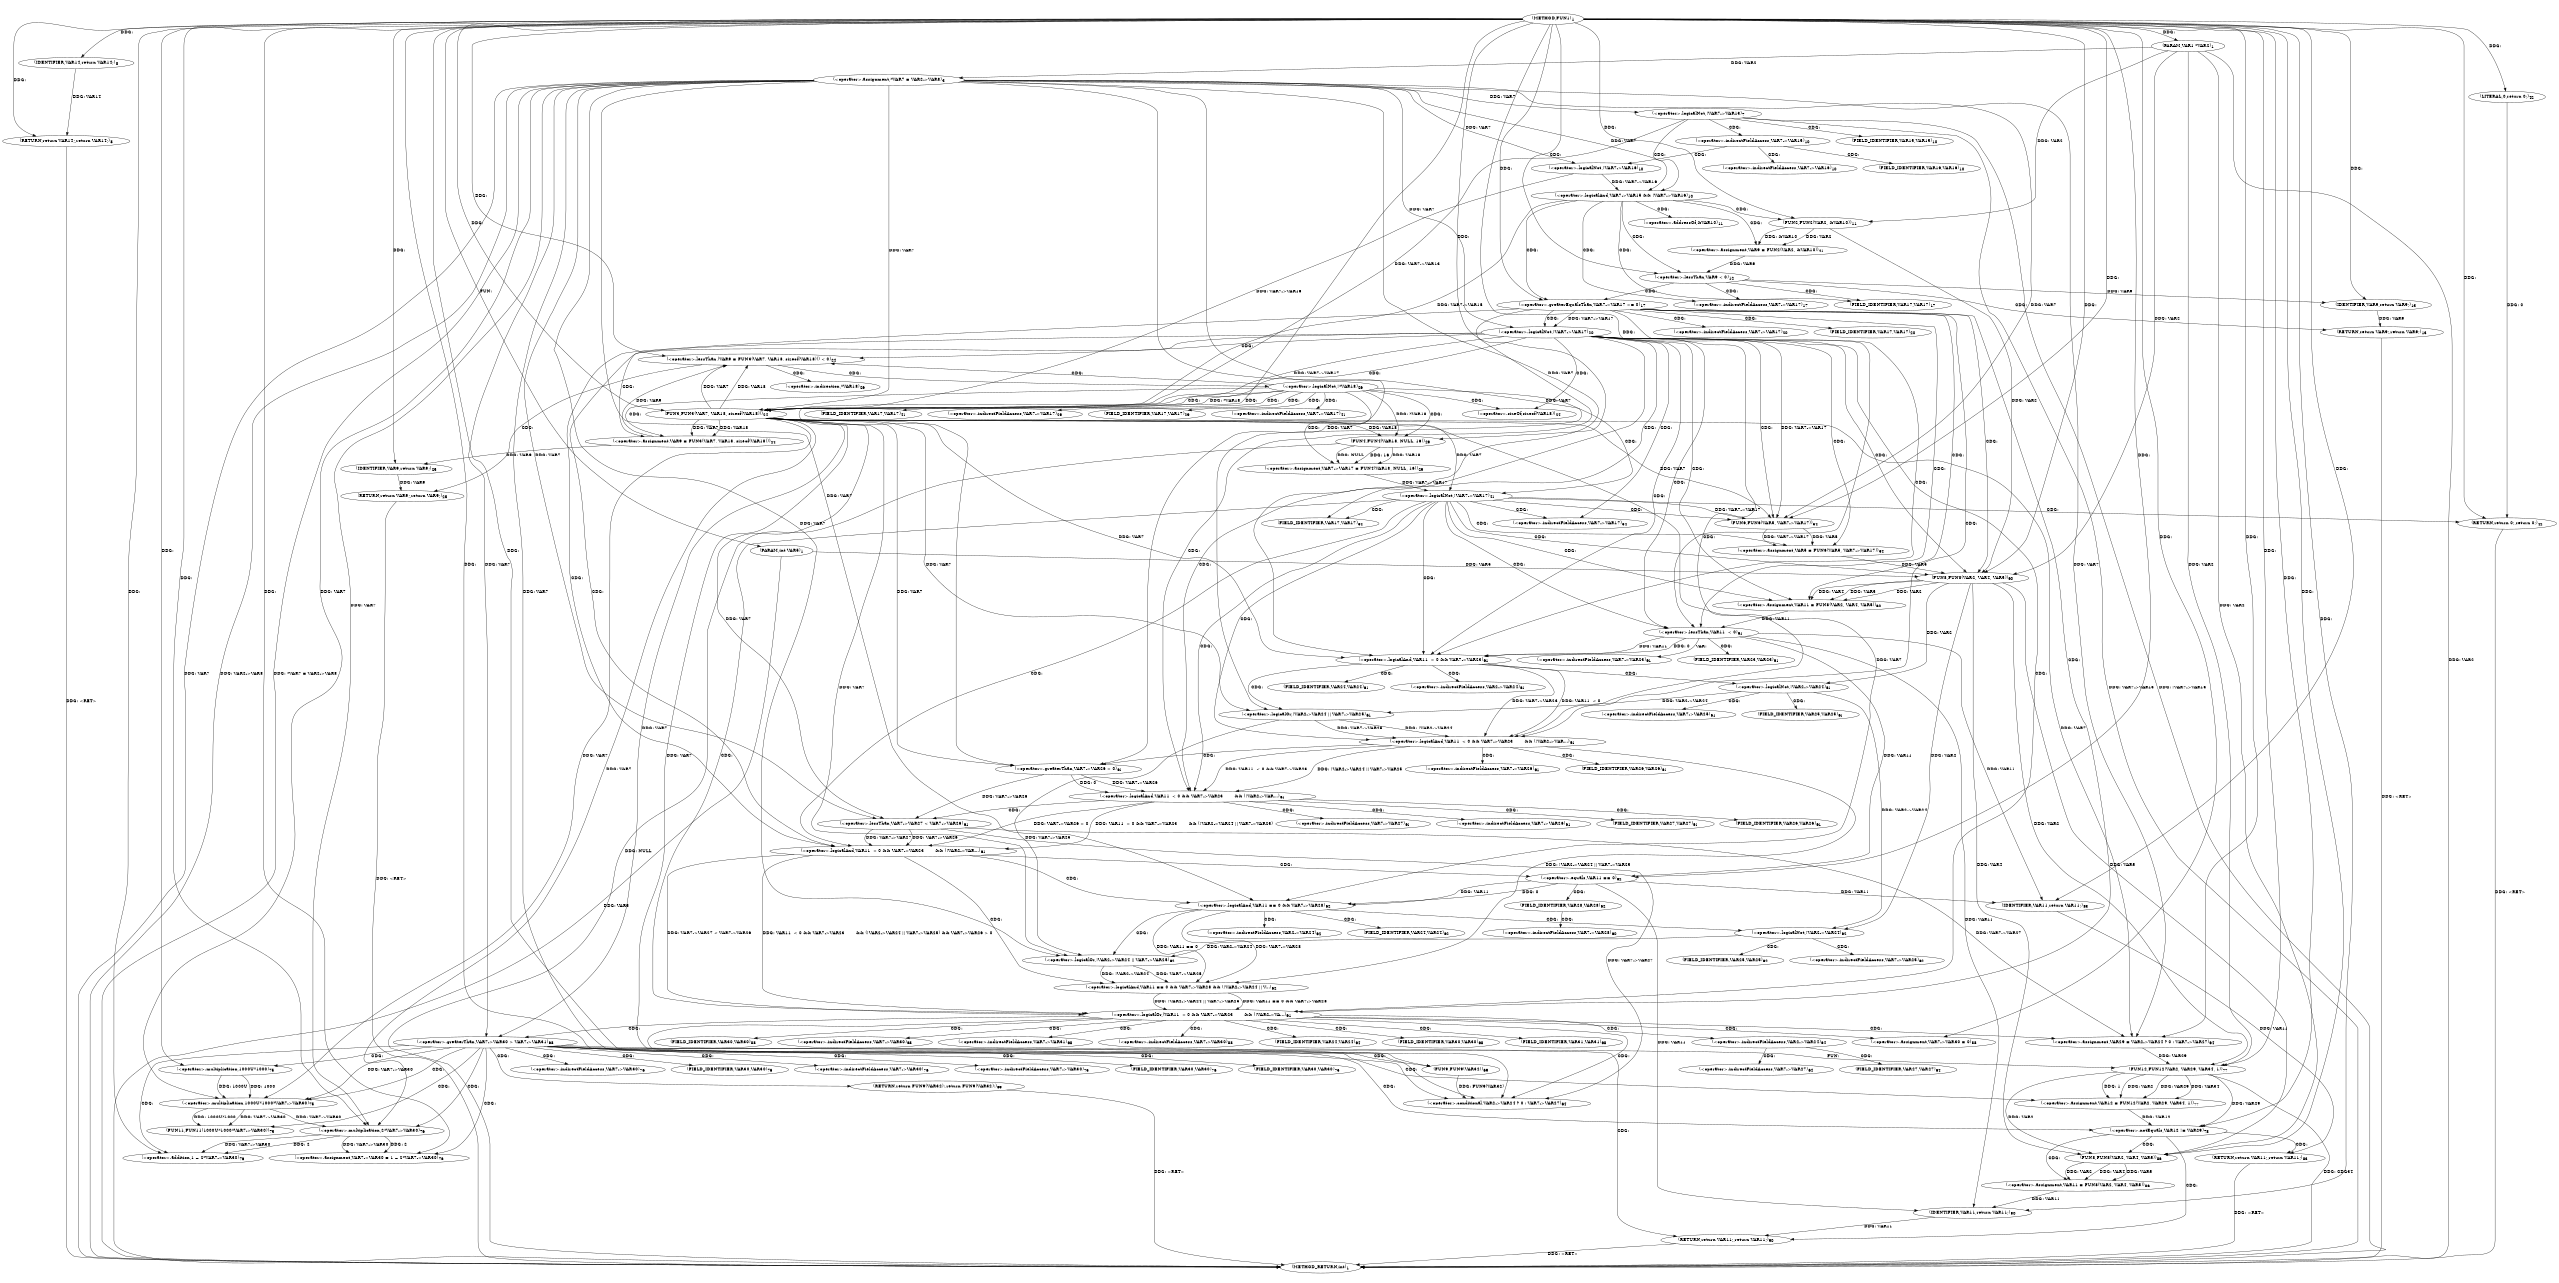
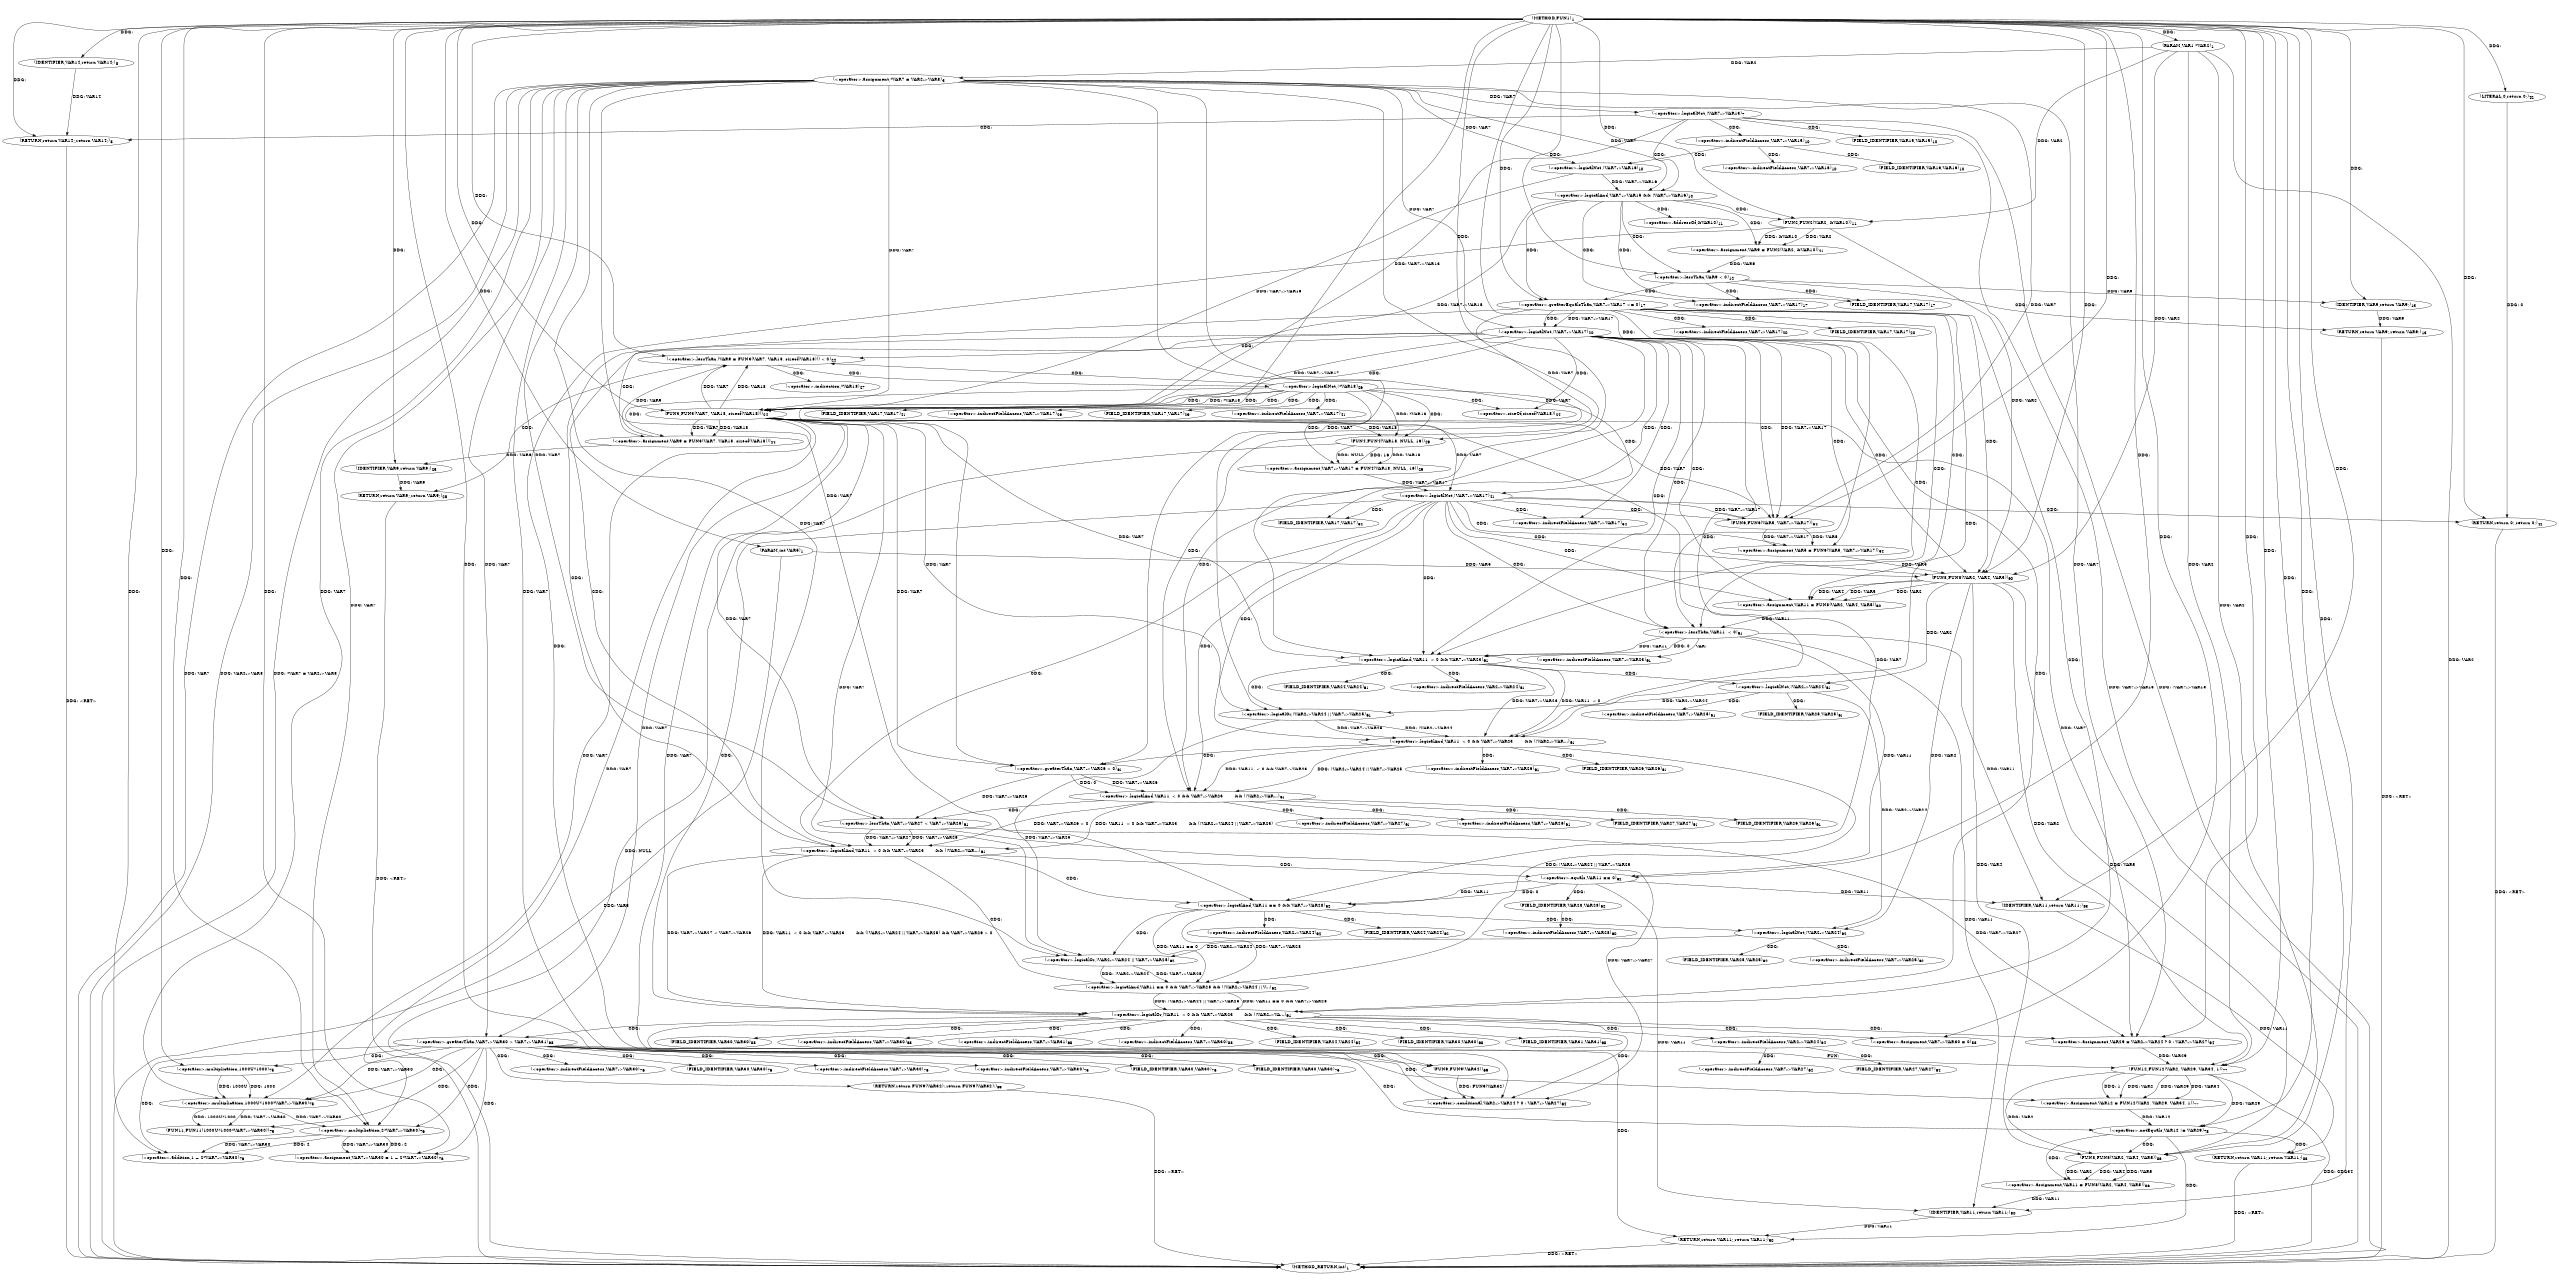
edge "(<operator>.logicalNot,!VAR7->VAR13)" -> "(RETURN,return VAR14;,return VAR14;)": added, label "CDG:"
edge "(METHOD,FUN1)" -> "(<operator>.lessThan,VAR9 < 0)": label "CDG: " -> "DDG: "
edge "(METHOD,FUN1)" -> "(PARAM,int VAR5)": label "FUN: " -> "DDG: "
node "(<operator>.indirection,*VAR18)": text "26" -> "27"
edge "(METHOD,FUN1)" -> "(FUN9,FUN9(VAR32))": now "(FUN2,FUN2(VAR2, &VAR10))" -> "(FUN9,FUN9(VAR32))"
node "(FIELD_IDENTIFIER,VAR23,VAR23)": removed
